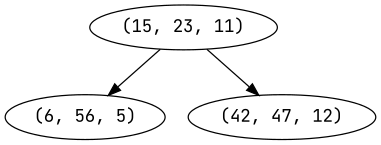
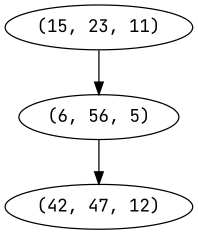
edge "(15, 23, 11)" -> "(42, 47, 12)": now "(6, 56, 5)" -> "(42, 47, 12)"
